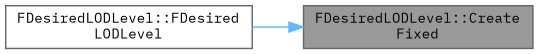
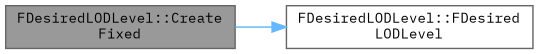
edge "FDesiredLODLevel::FDesired LODLevel" -> "FDesiredLODLevel::Create Fixed": reversed
